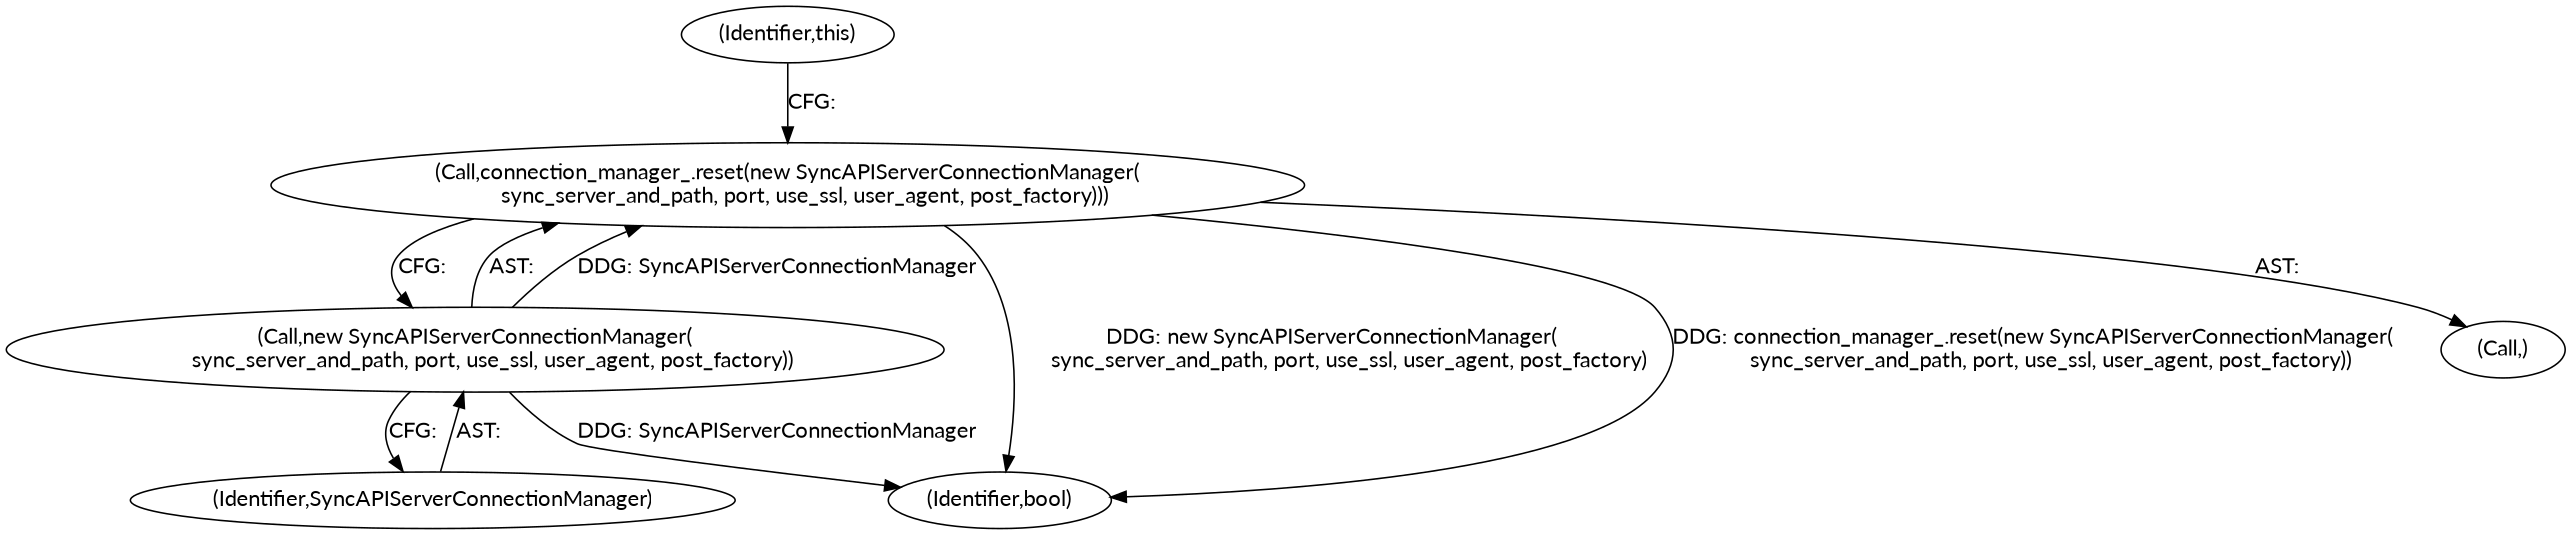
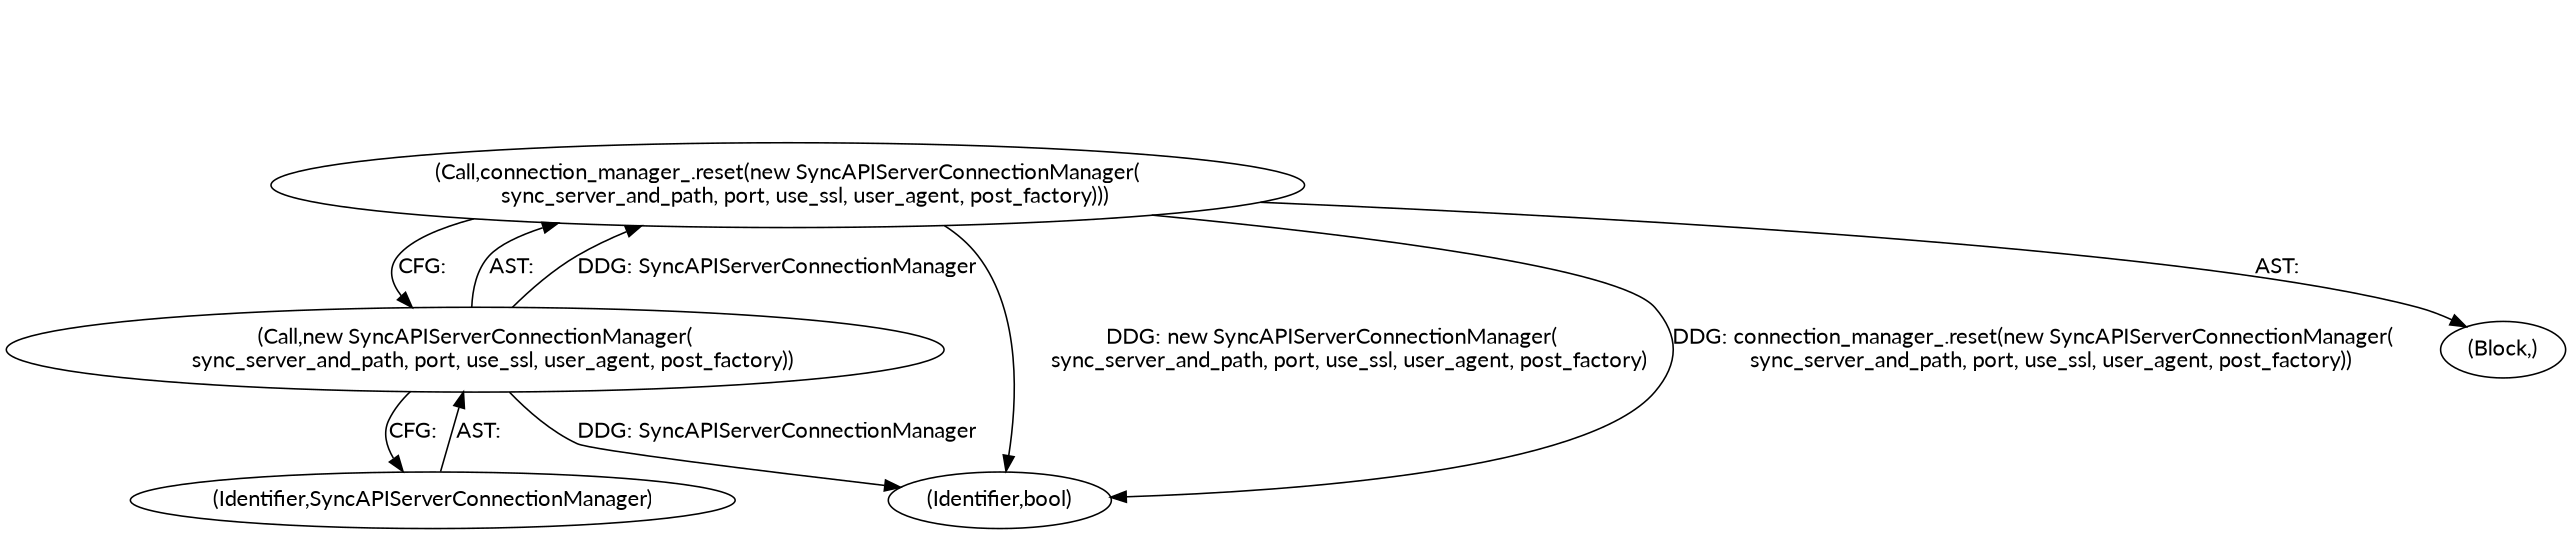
node "(Identifier,this)": removed
node "(Call,)": label "(Call,)" -> "(Block,)"
